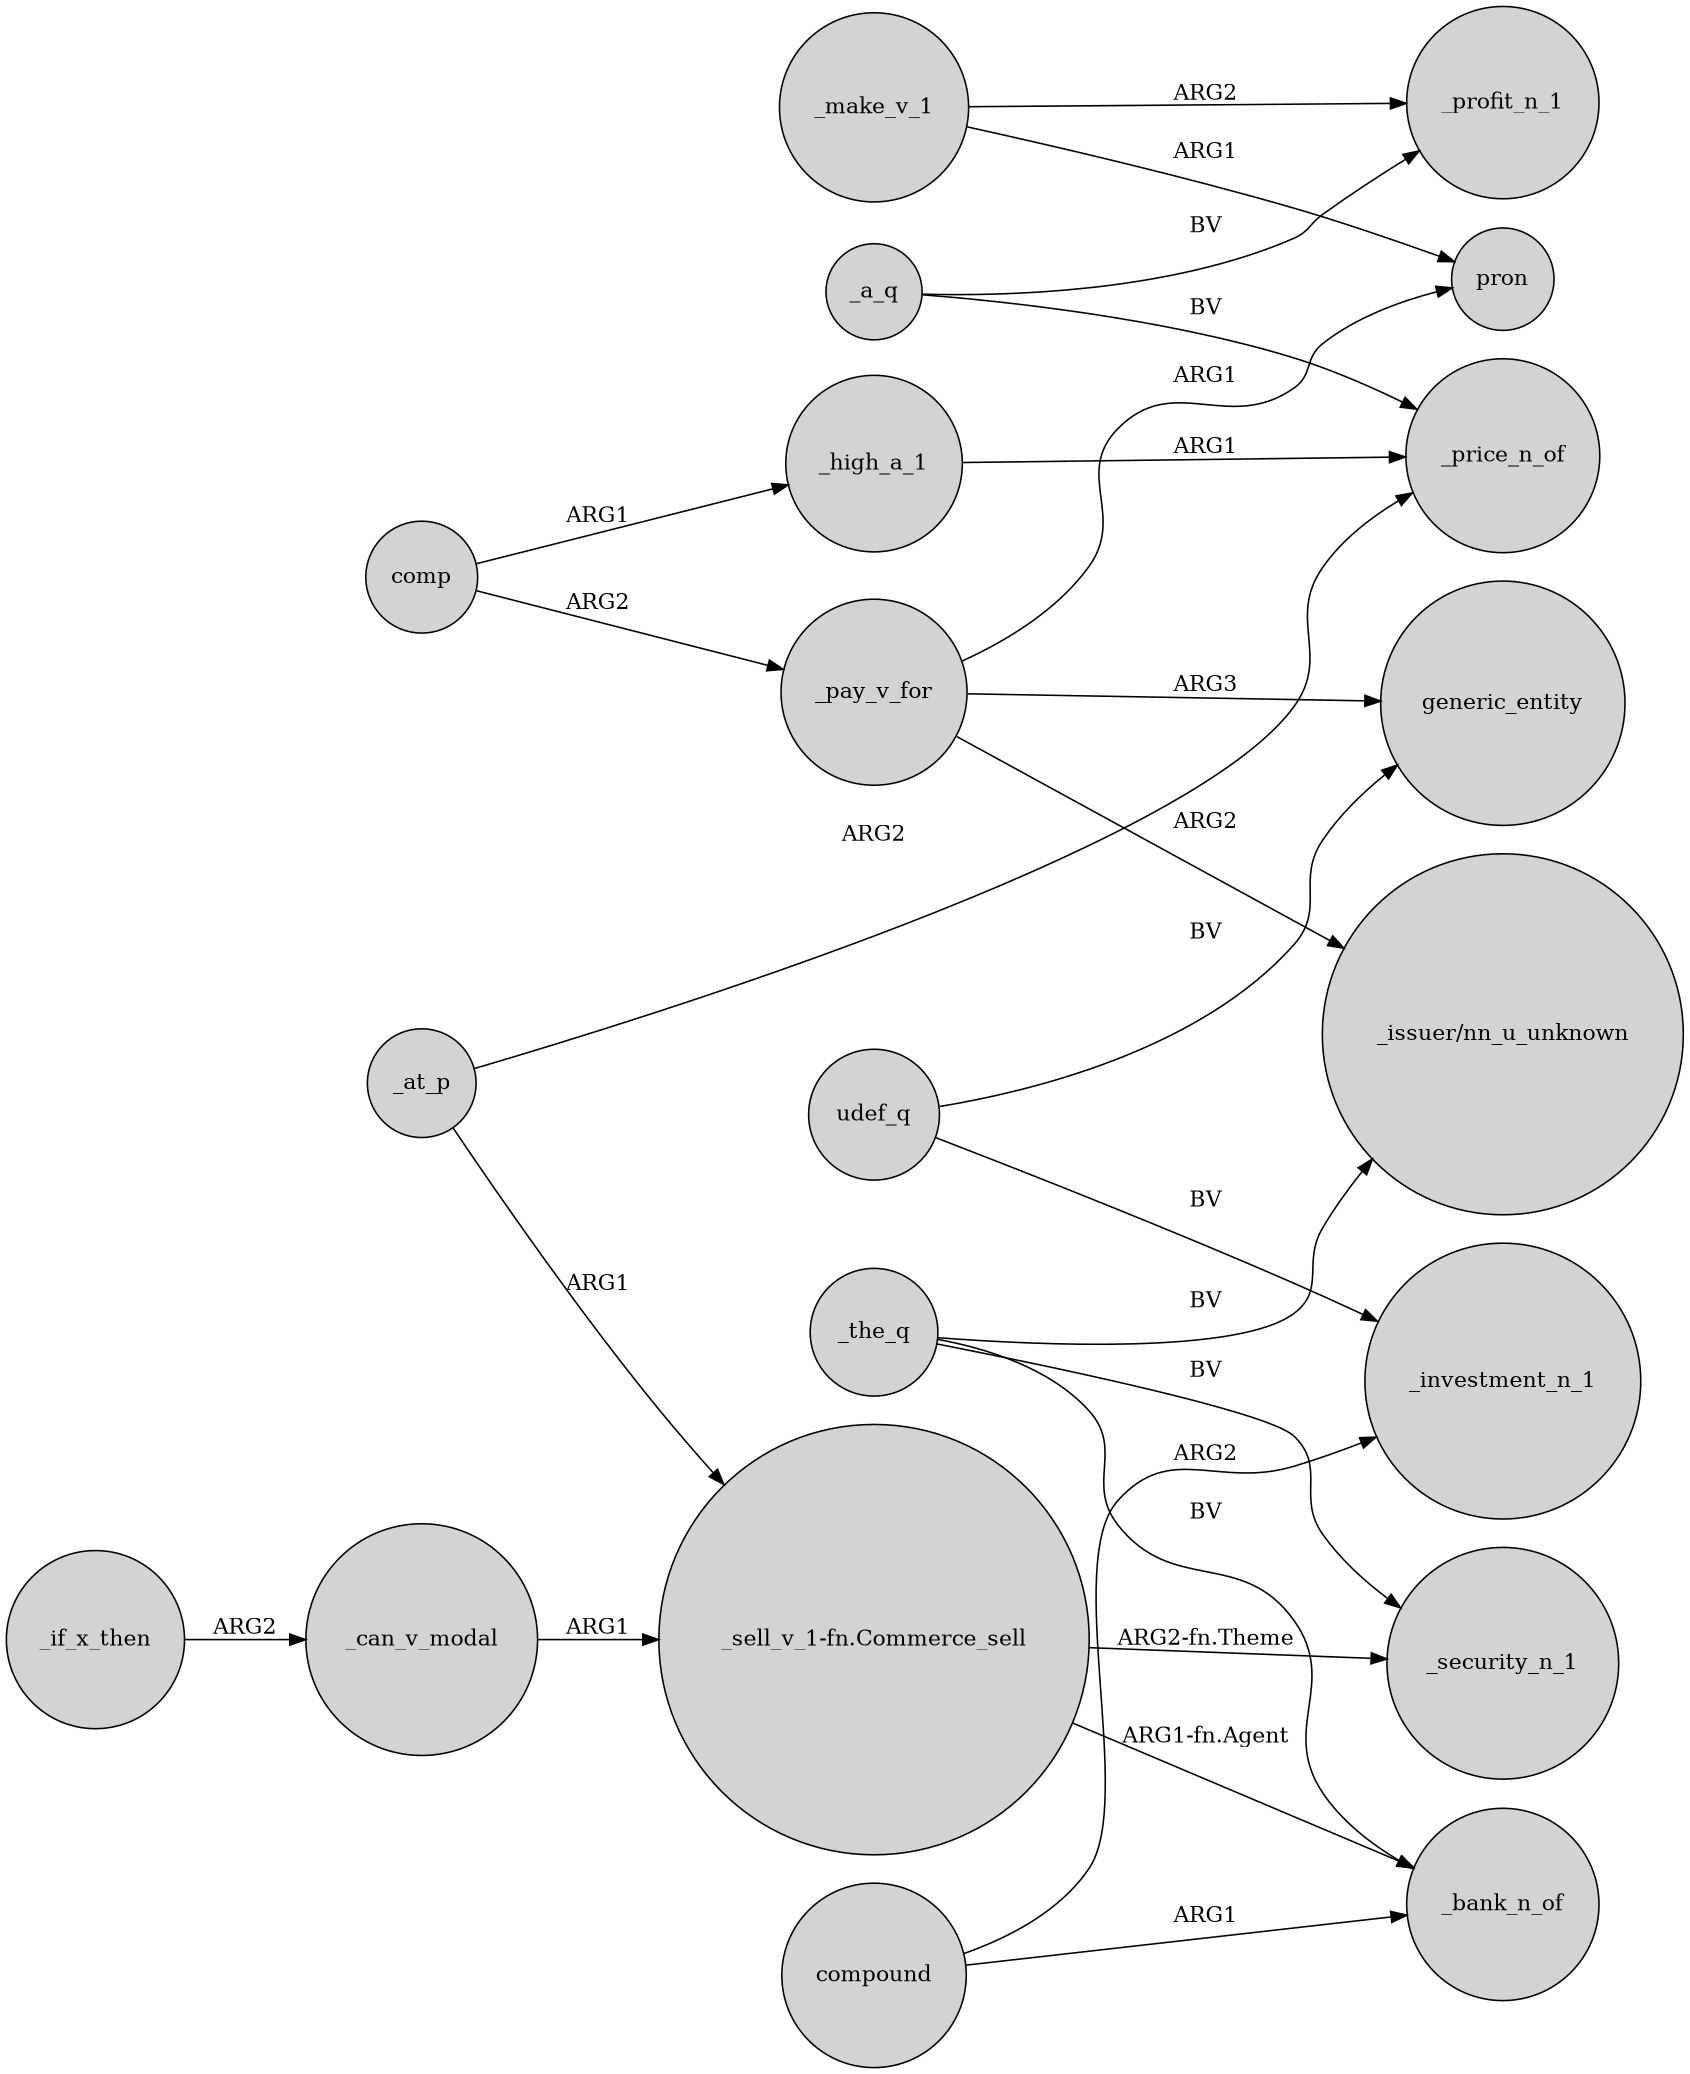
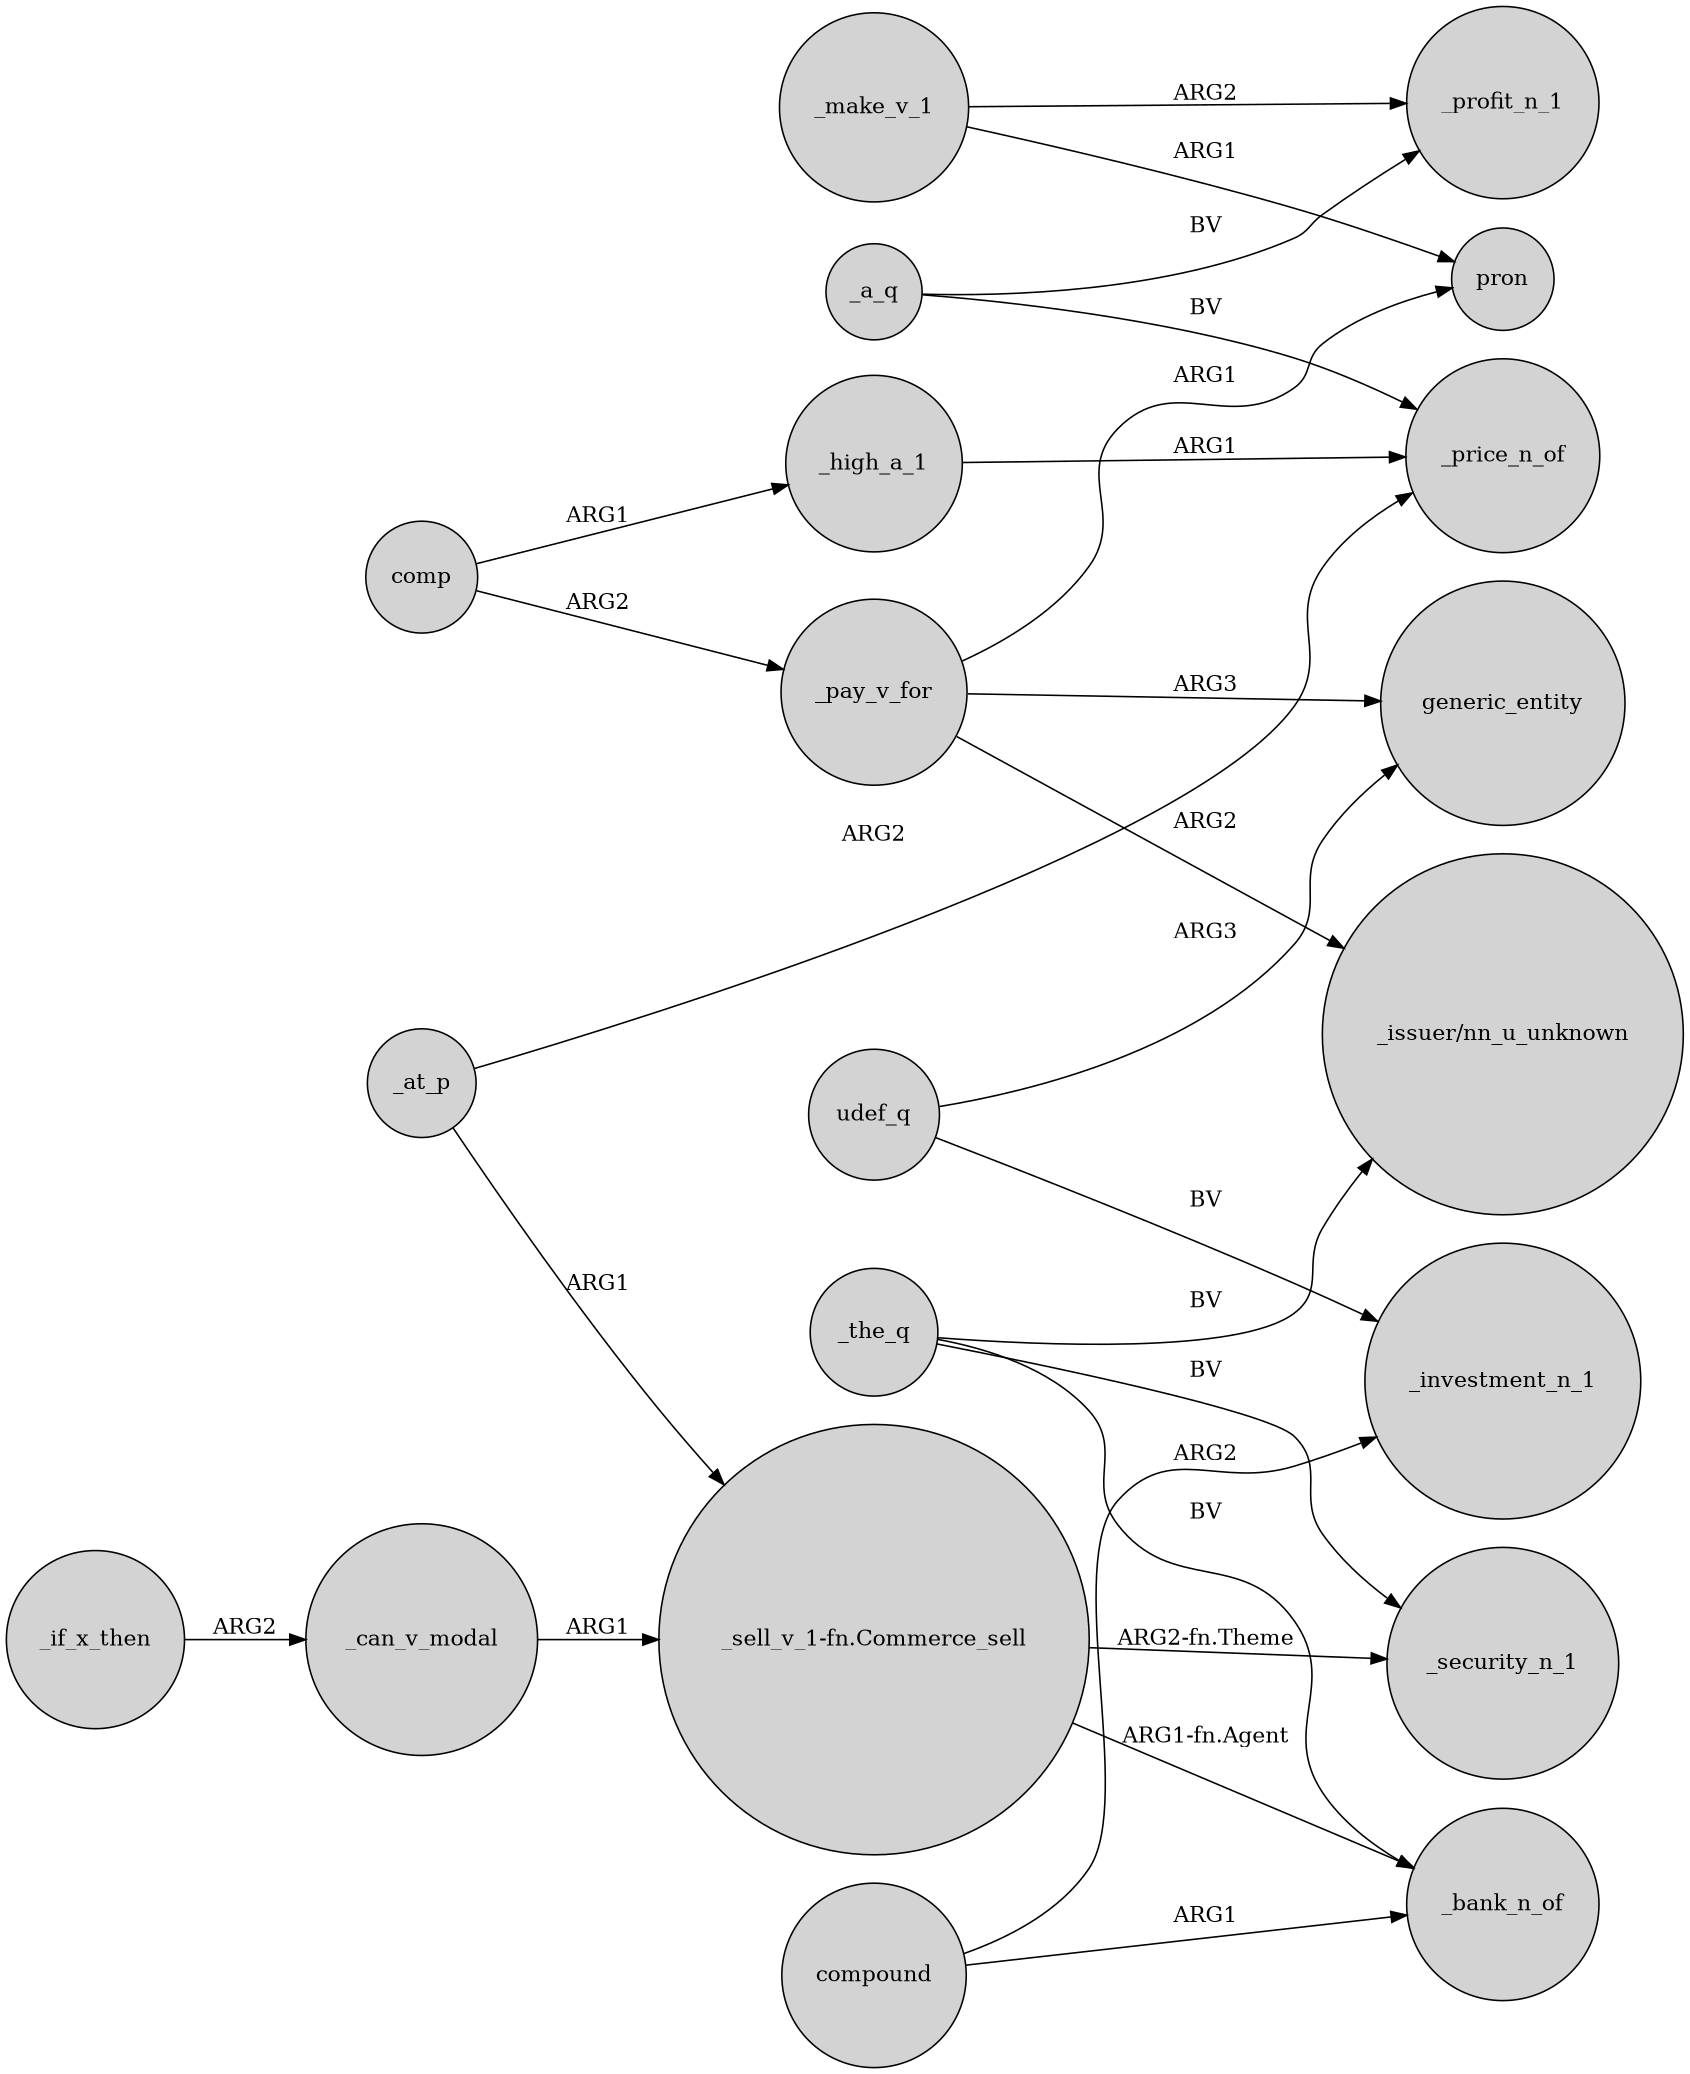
edge "udef_q" -> "generic_entity": label "BV" -> "ARG3"
